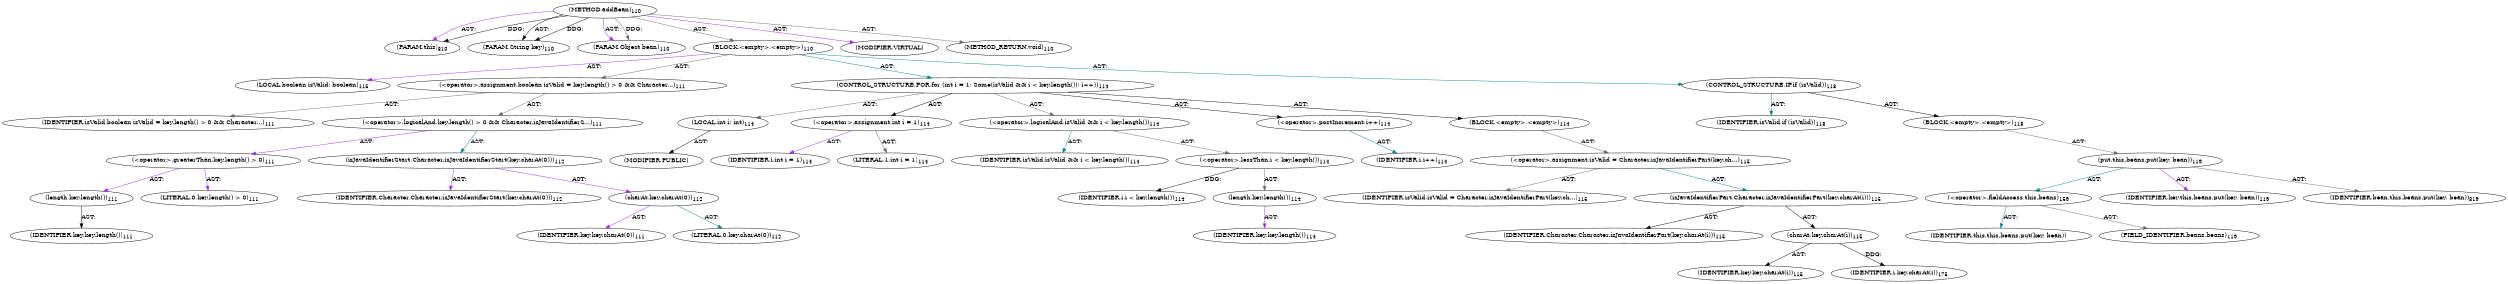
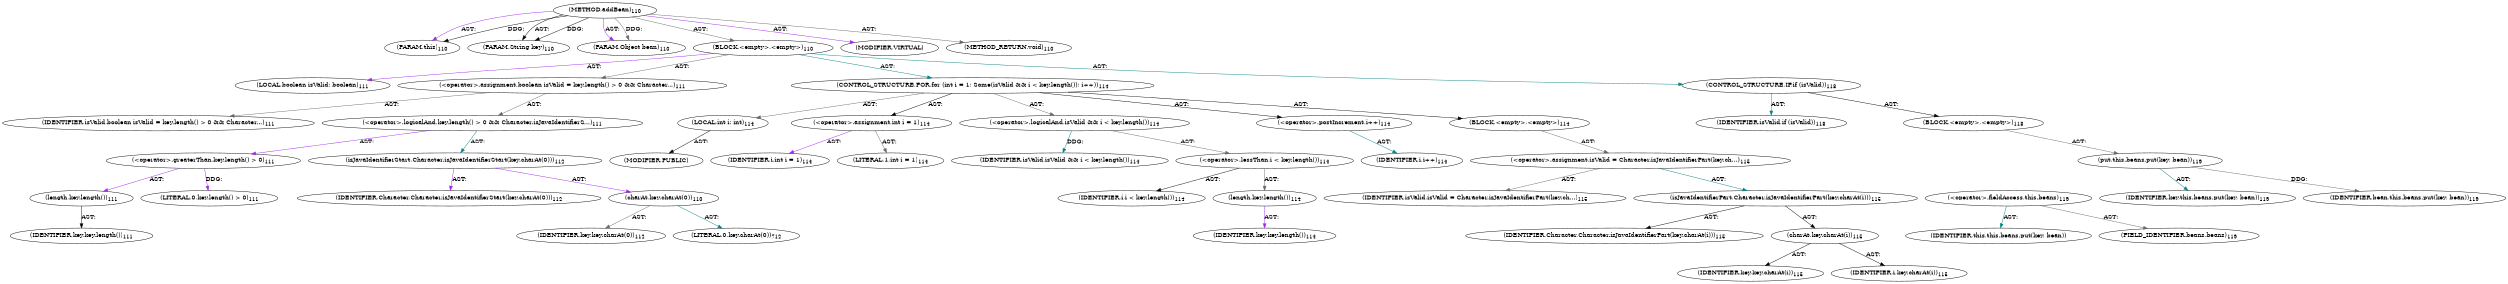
node "(PARAM,this)": text "810" -> "110"
node "(LOCAL,boolean isValid: boolean)": text "115" -> "111"
edge "(<operator>.logicalAnd,isValid && i < key.length())" -> "(IDENTIFIER,isValid,isValid && i < key.length())": label "AST: " -> "DDG: "
edge "(put,this.beans.put(key, bean))" -> "(IDENTIFIER,key,this.beans.put(key, bean))": color purple -> teal
edge "(<operator>.greaterThan,key.length() > 0)" -> "(LITERAL,0,key.length() > 0)": label "AST: " -> "DDG: "
edge "(<operator>.lessThan,i < key.length())" -> "(IDENTIFIER,i,i < key.length())": label "DDG: " -> "AST: "
edge "(put,this.beans.put(key, bean))" -> "(<operator>.fieldAccess,this.beans)": removed, label "AST:"
edge "(put,this.beans.put(key, bean))" -> "(IDENTIFIER,bean,this.beans.put(key, bean))": label "AST: " -> "DDG: "
node "(charAt,key.charAt(0))": text "112" -> "110"
node "(<operator>.fieldAccess,this.beans)": text "159" -> "119"
node "(IDENTIFIER,bean,this.beans.put(key, bean))": text "819" -> "119"
edge "(charAt,key.charAt(0))" -> "(IDENTIFIER,key,key.charAt(0))": color purple -> gray40
node "(IDENTIFIER,key,key.charAt(0))": text "111" -> "112"
node "(LITERAL,0,key.charAt(0))": text "112" -> "712"
edge "(charAt,key.charAt(i))" -> "(IDENTIFIER,i,key.charAt(i))": label "DDG: " -> "AST: "
node "(IDENTIFIER,i,key.charAt(i))": text "175" -> "115"
